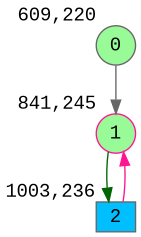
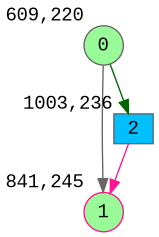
edge "1 841,245" -> "2 1003,236": now "0 609,220" -> "2 1003,236"
